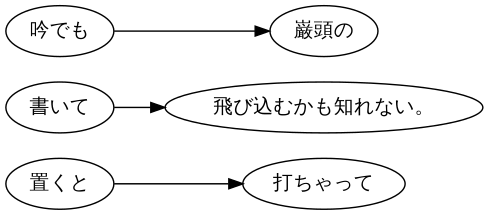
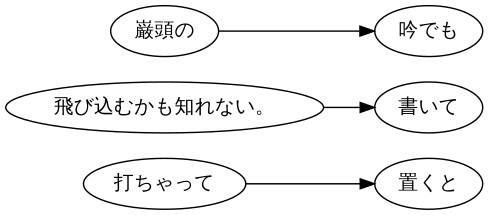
edge "吟でも" -> "巌頭の": reversed
edge "書いて" -> "飛び込むかも知れない。": reversed
edge "置くと" -> "打ちゃって": reversed
